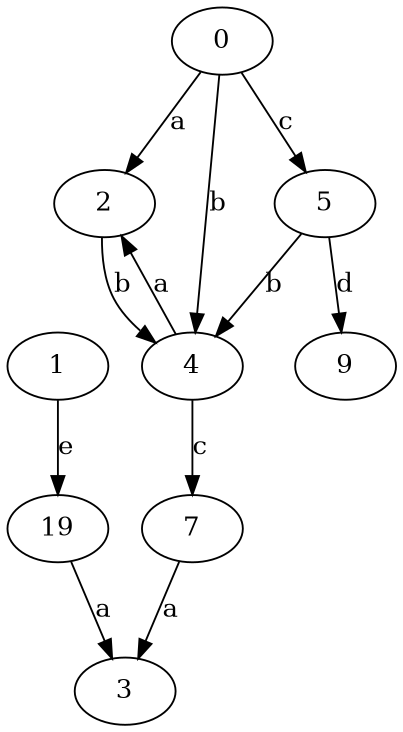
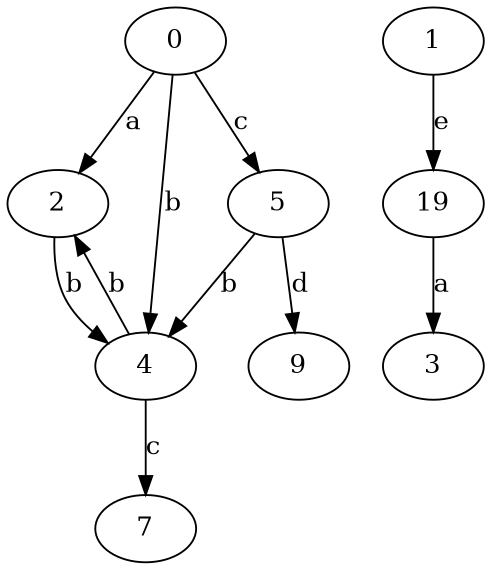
edge "4" -> "2": label "a" -> "b"
edge "7" -> "3": removed, label "a"
